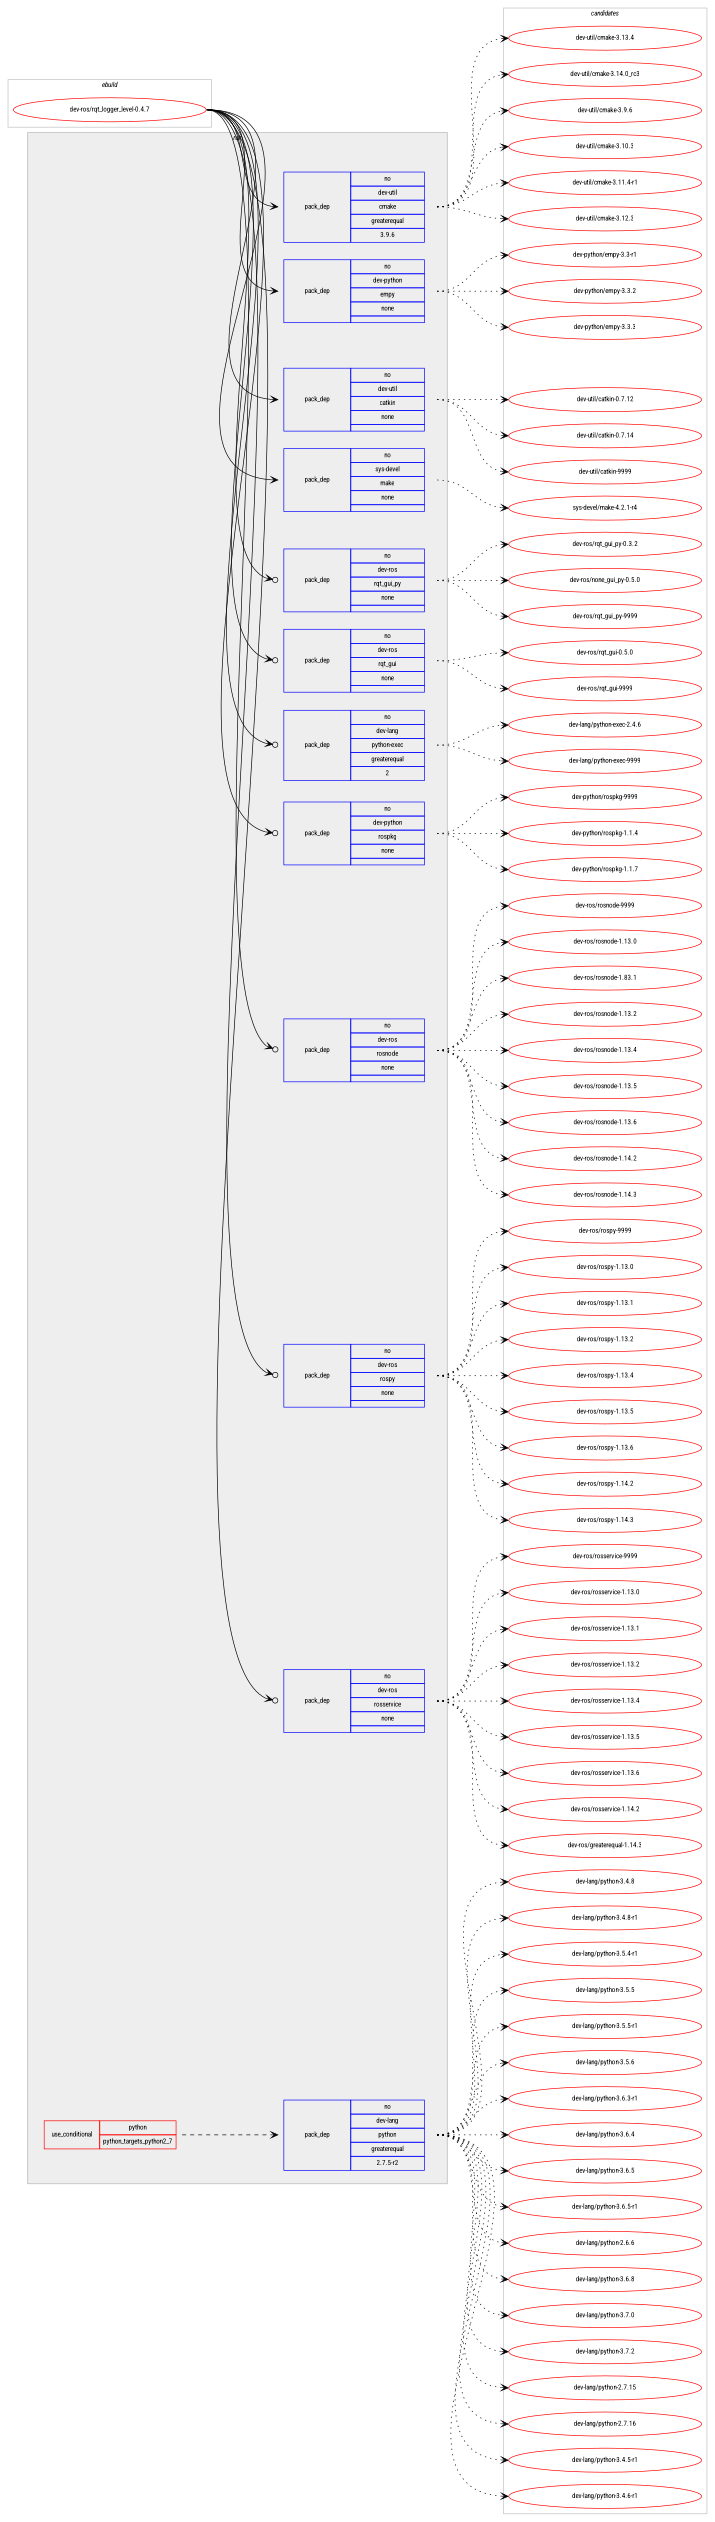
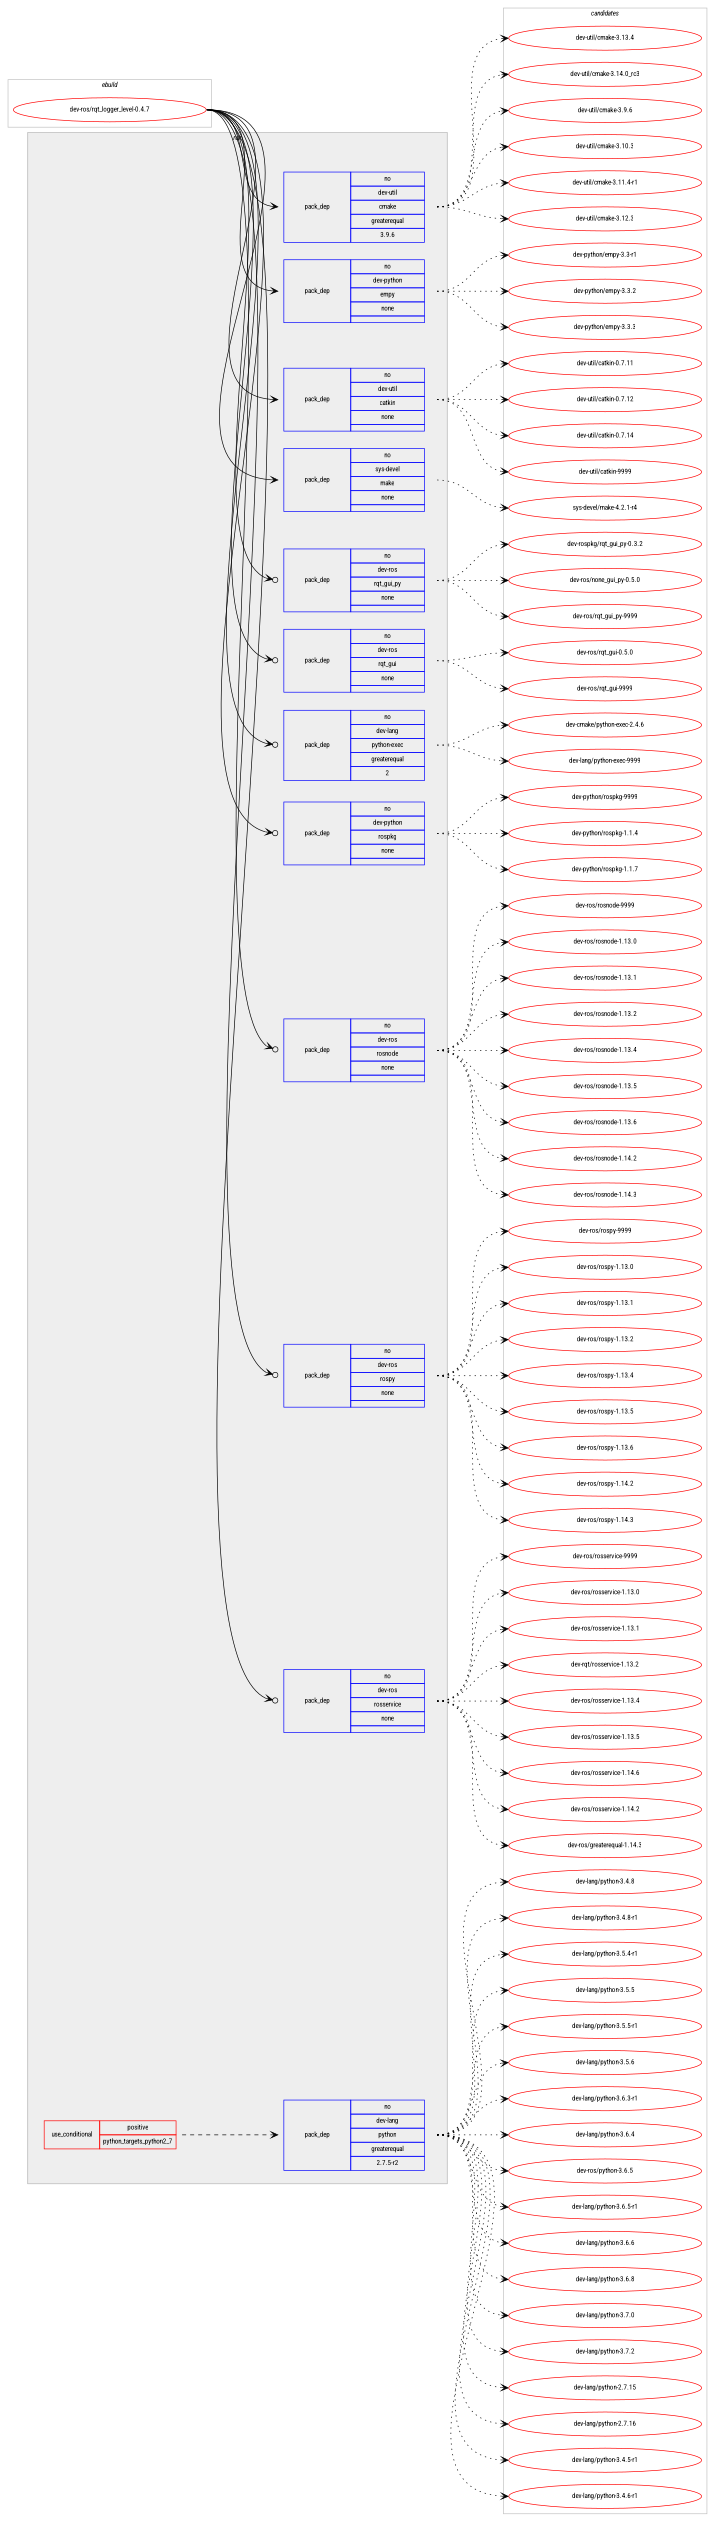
node "dev-util/catkin-0.7.11": added
node "dev-ros/rqt_gui_py-0.3.2": label "dev-ros/rqt_gui_py-0.3.2" -> "dev-rospkg/rqt_gui_py-0.3.2"
node "dev-lang/python-exec-2.4.6": label "dev-lang/python-exec-2.4.6" -> "dev-cmake/python-exec-2.4.6"
node "dev-ros/rosnode-1.83.1": label "dev-ros/rosnode-1.83.1" -> "dev-ros/rosnode-1.13.1"
node "dev-ros/rosservice-1.13.2": label "dev-ros/rosservice-1.13.2" -> "dev-rqt/rosservice-1.13.2"
node "dev-ros/rosservice-1.13.6": label "dev-ros/rosservice-1.13.6" -> "dev-ros/rosservice-1.14.6"
node "use_conditional": text "python" -> "positive"
node "dev-lang/python-3.6.5": label "dev-lang/python-3.6.5" -> "dev-ros/python-3.6.5"
node "dev-lang/python-2.6.6": label "dev-lang/python-2.6.6" -> "dev-lang/python-3.6.6"
